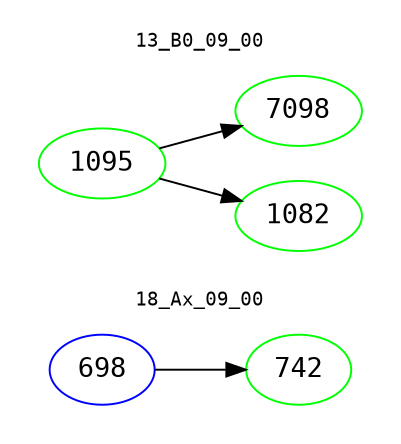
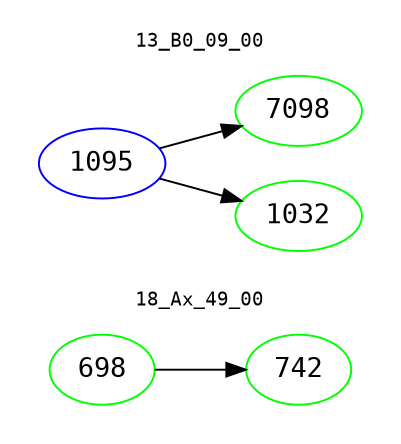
node "1095": color green -> blue
node "1082": label "1082" -> "1032"
cluster "18_Ax_09_00": label "18_Ax_09_00" -> "18_Ax_49_00"
node "698": color blue -> green
